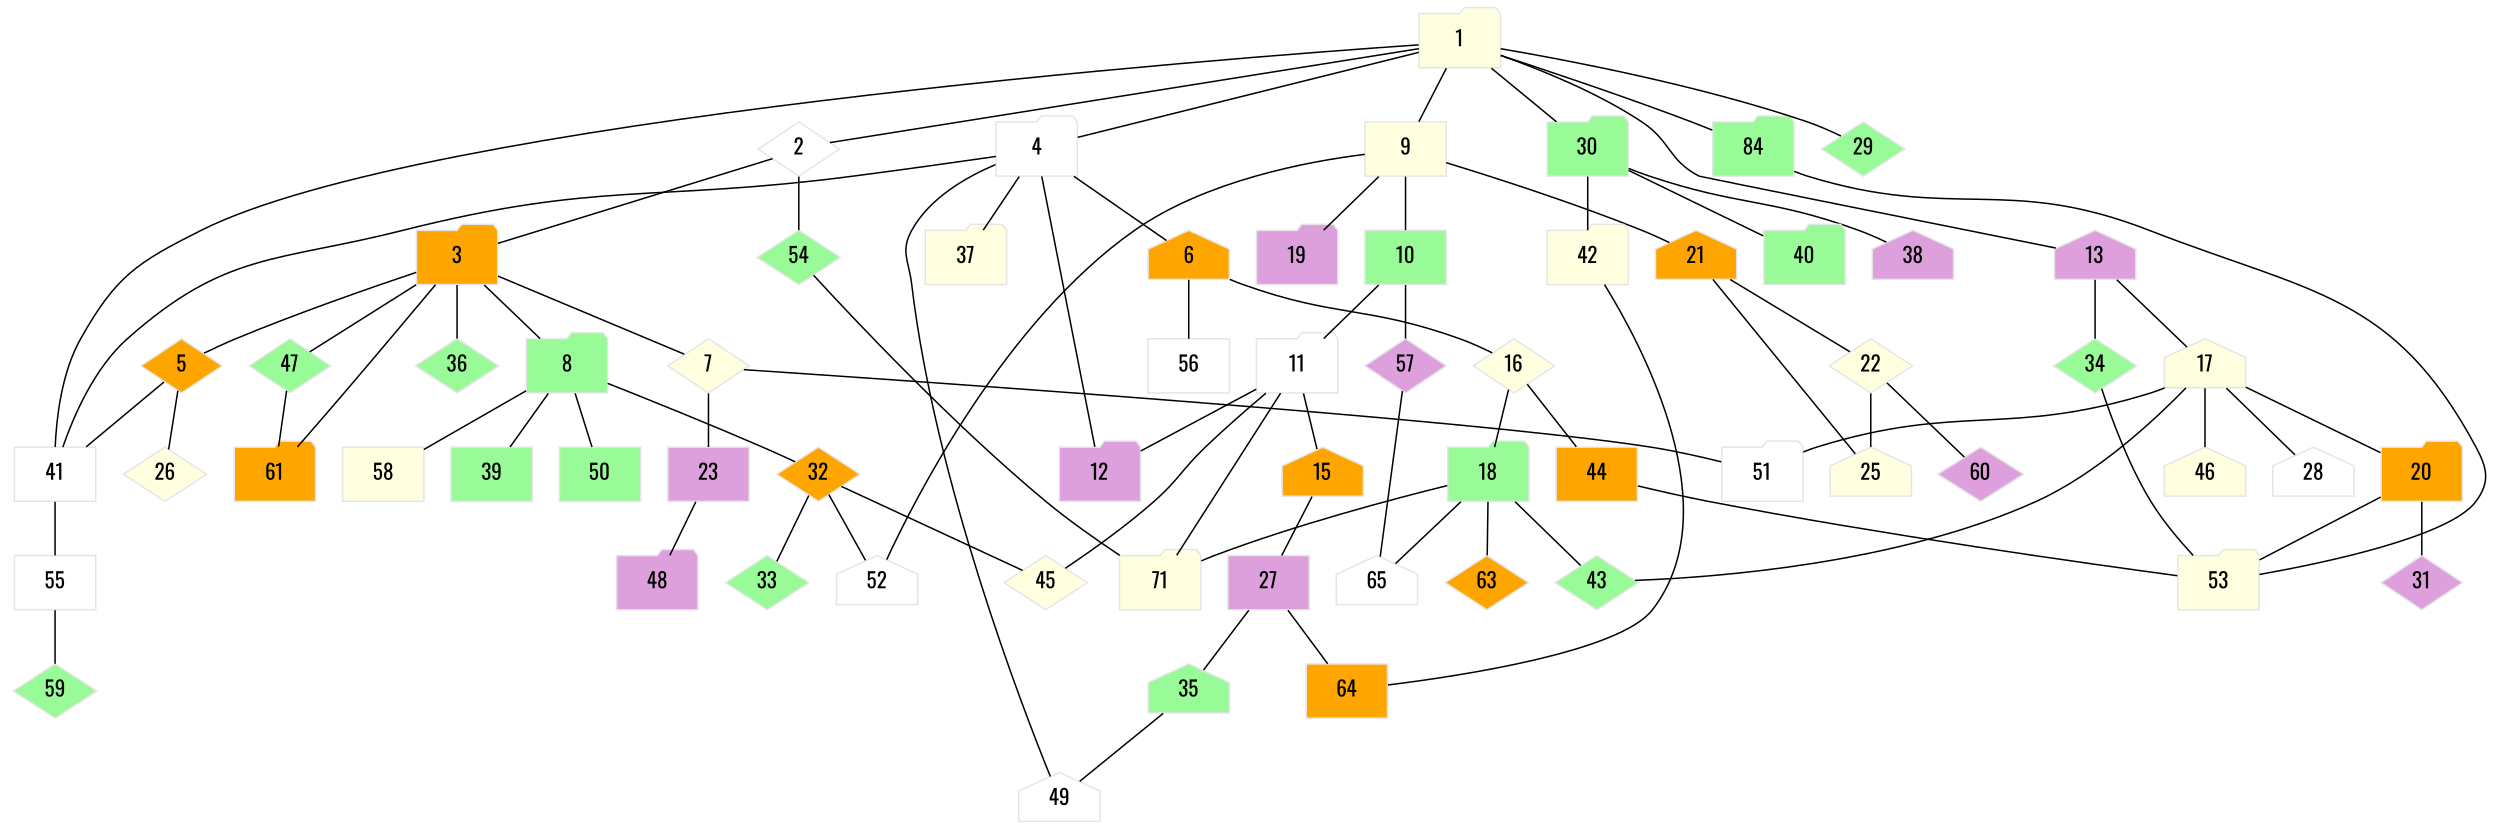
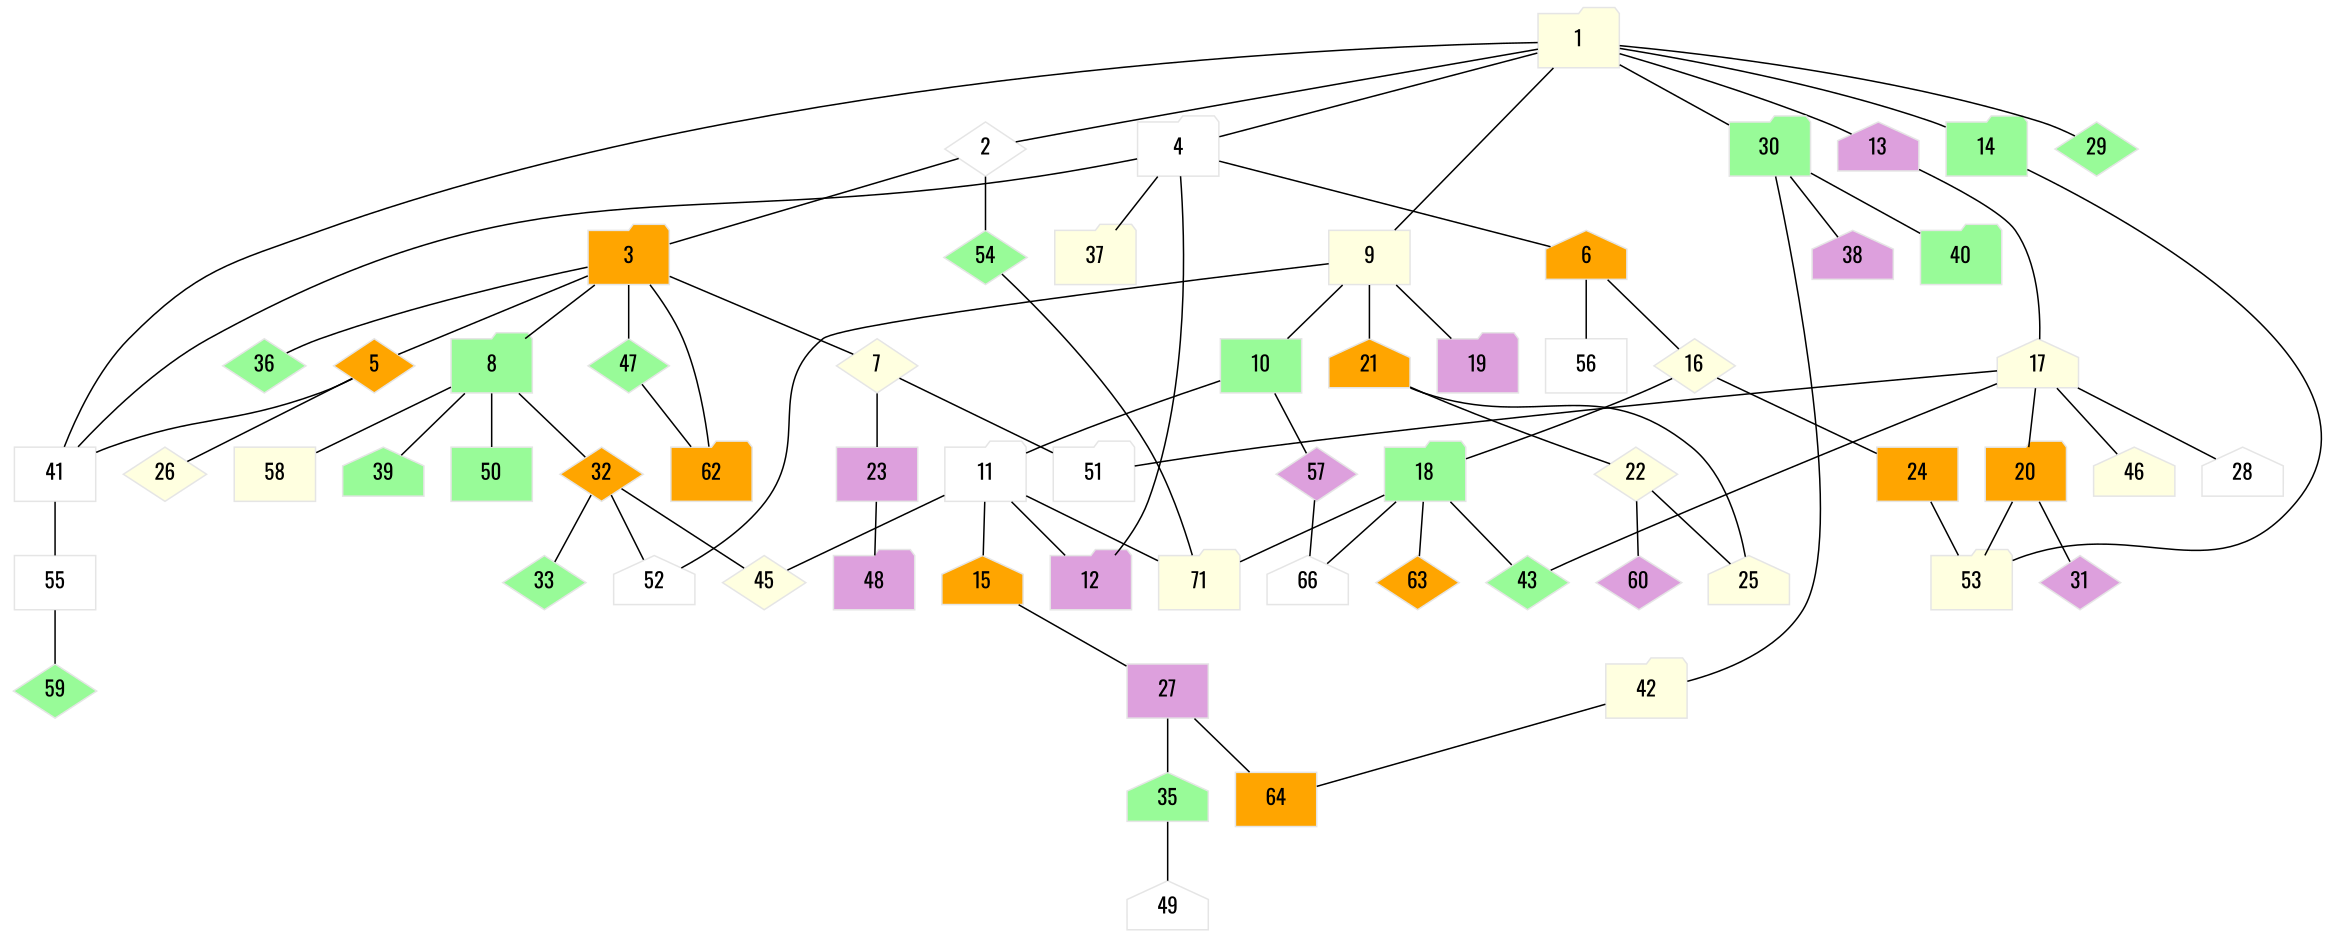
node "84": label "84" -> "14"
node "34": removed
edge "4" -- "49": removed
node "61": label "61" -> "62"
node "39": shape box -> house
node "44": label "44" -> "24"
node "65": label "65" -> "66"
